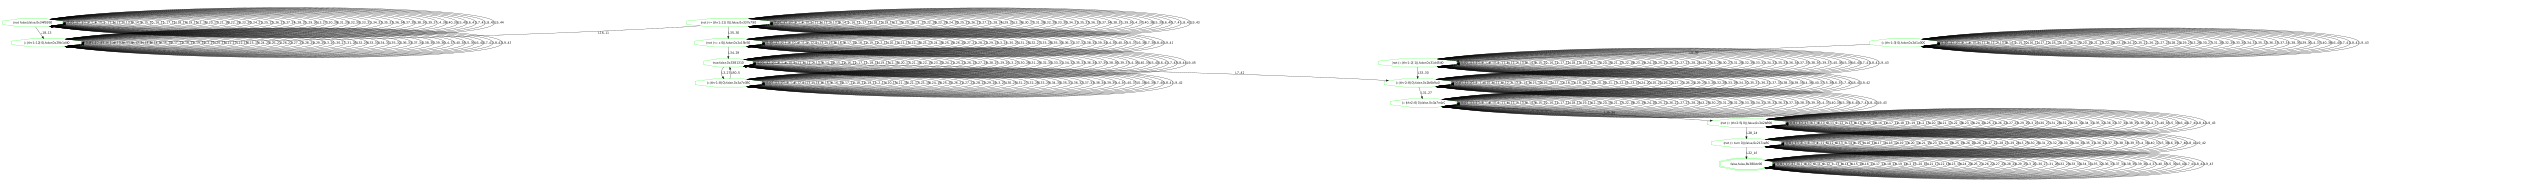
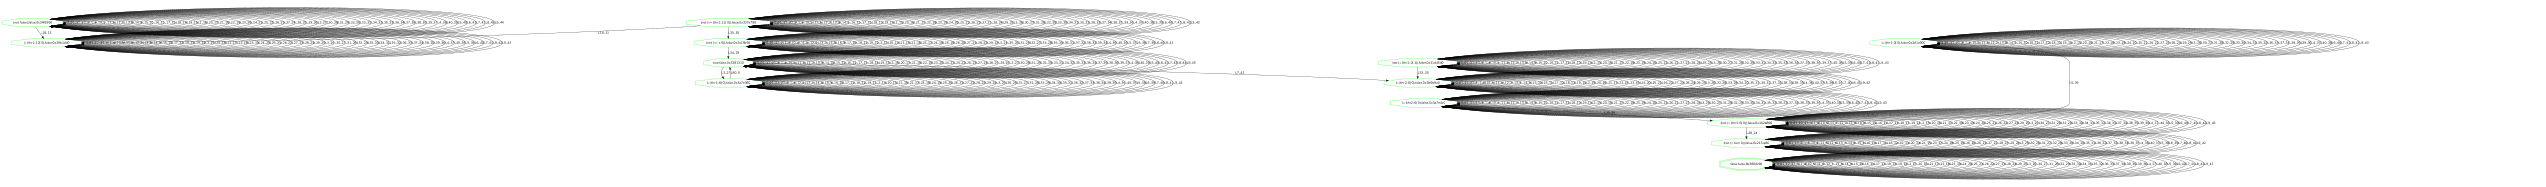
edge "(= |thr1::3| 0),false,0x2d1a000" -> "(not (= |thr1::2| 1)),false,0x31d4540": now "(= |thr1::3| 0),false,0x2d1a000" -> "(not (= |thr2::5| 0)),false,0x342b890"
edge "(= |thr2::8| 0),false,0x2b6b9a0" -> "(= |thr2::6| 0),false,0x3a7e4c0": removed, label "L31_27"
edge "(not (= turn 0)),false,0x217ce80" -> "false,false,8x380dc90": removed, label "L22_16"
